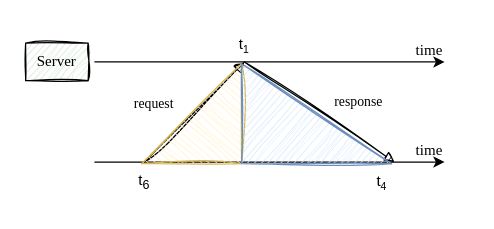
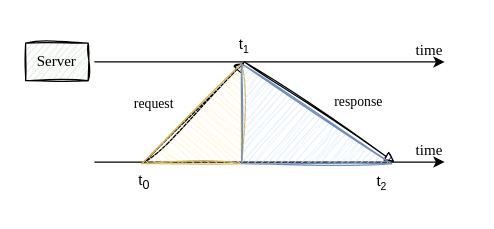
node "t6": label "t6" -> "t0"
node "t4": label "t4" -> "t2"
